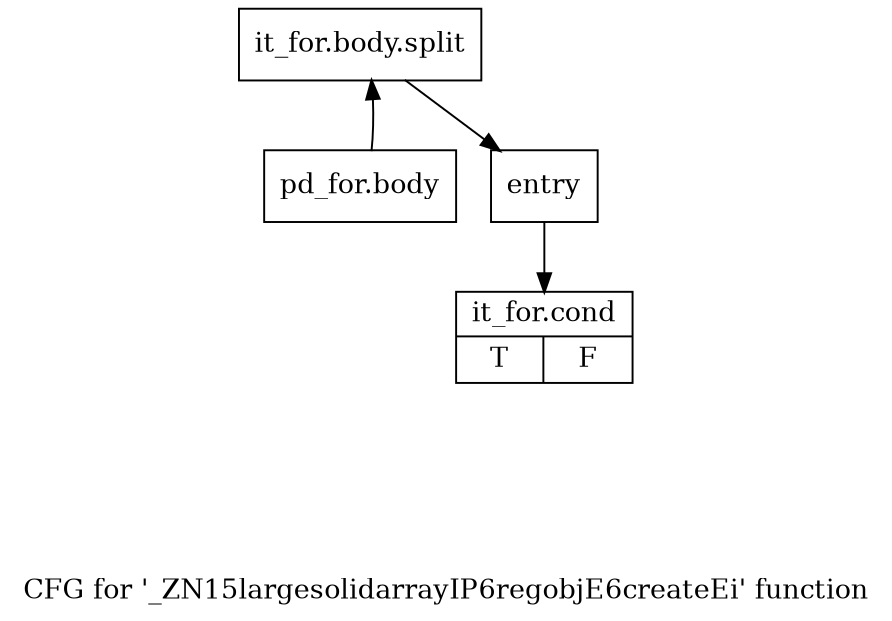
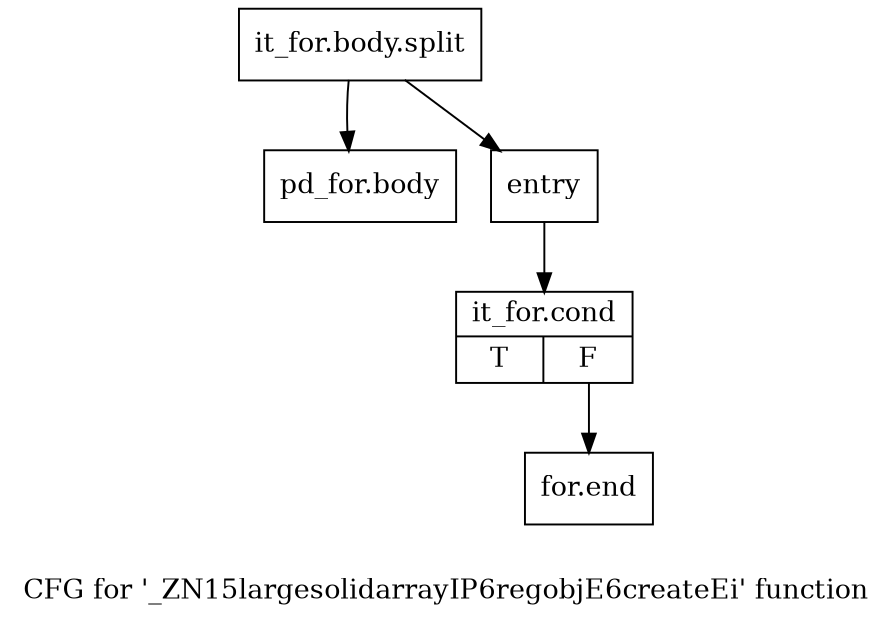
edge "pd_for.body" -> "it_for.body.split": reversed
node "for.end": added
